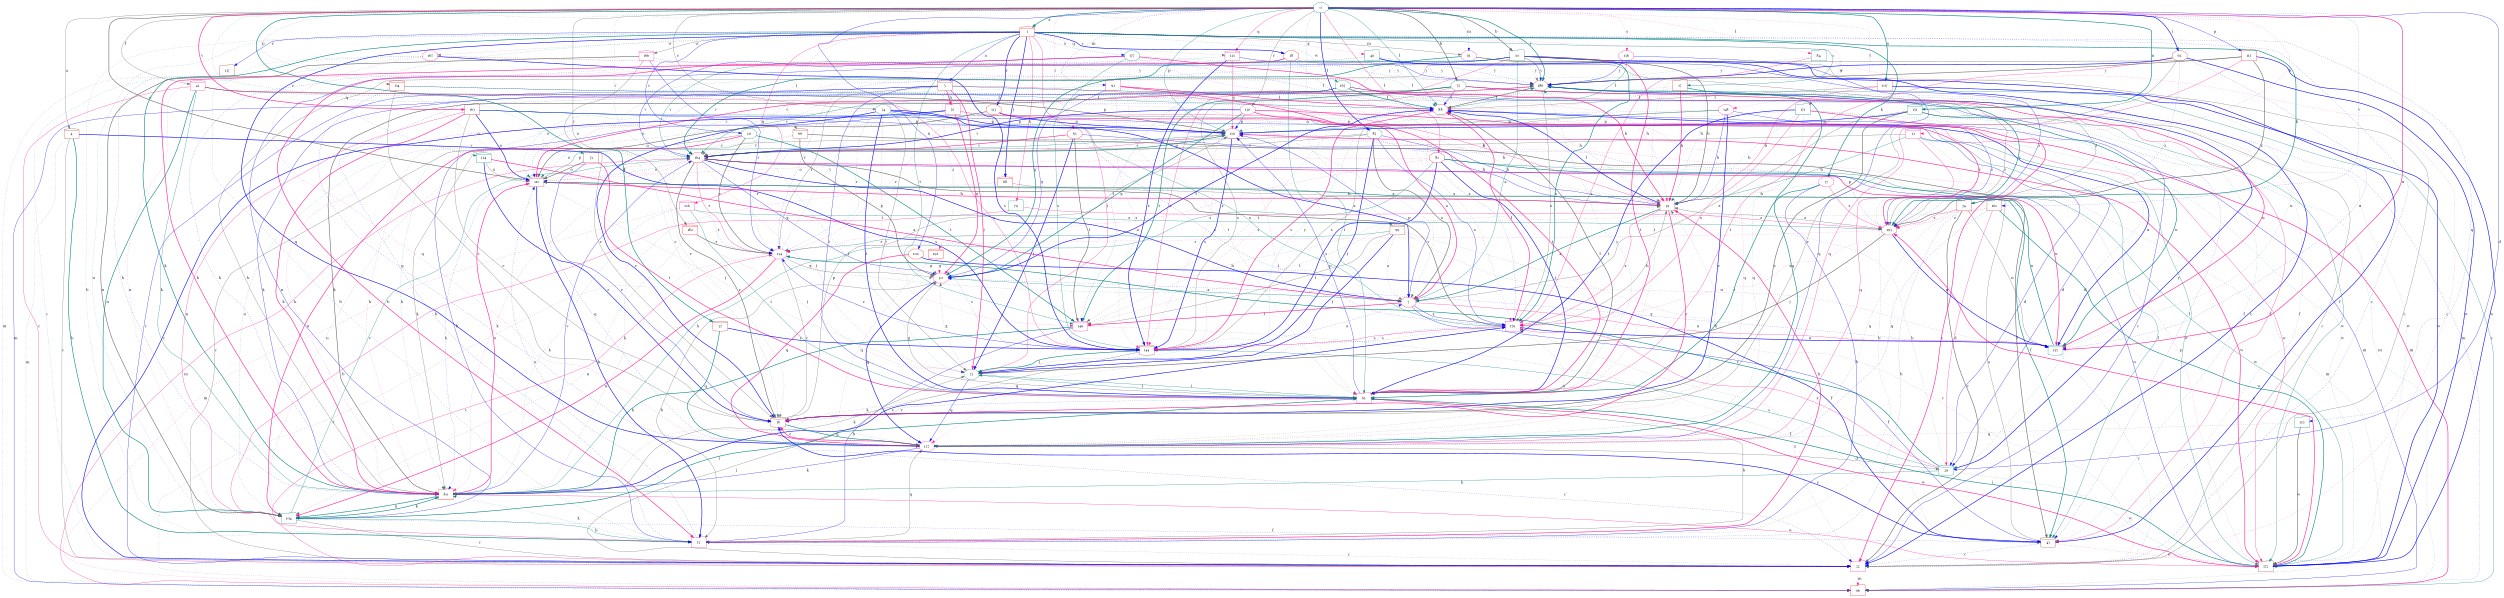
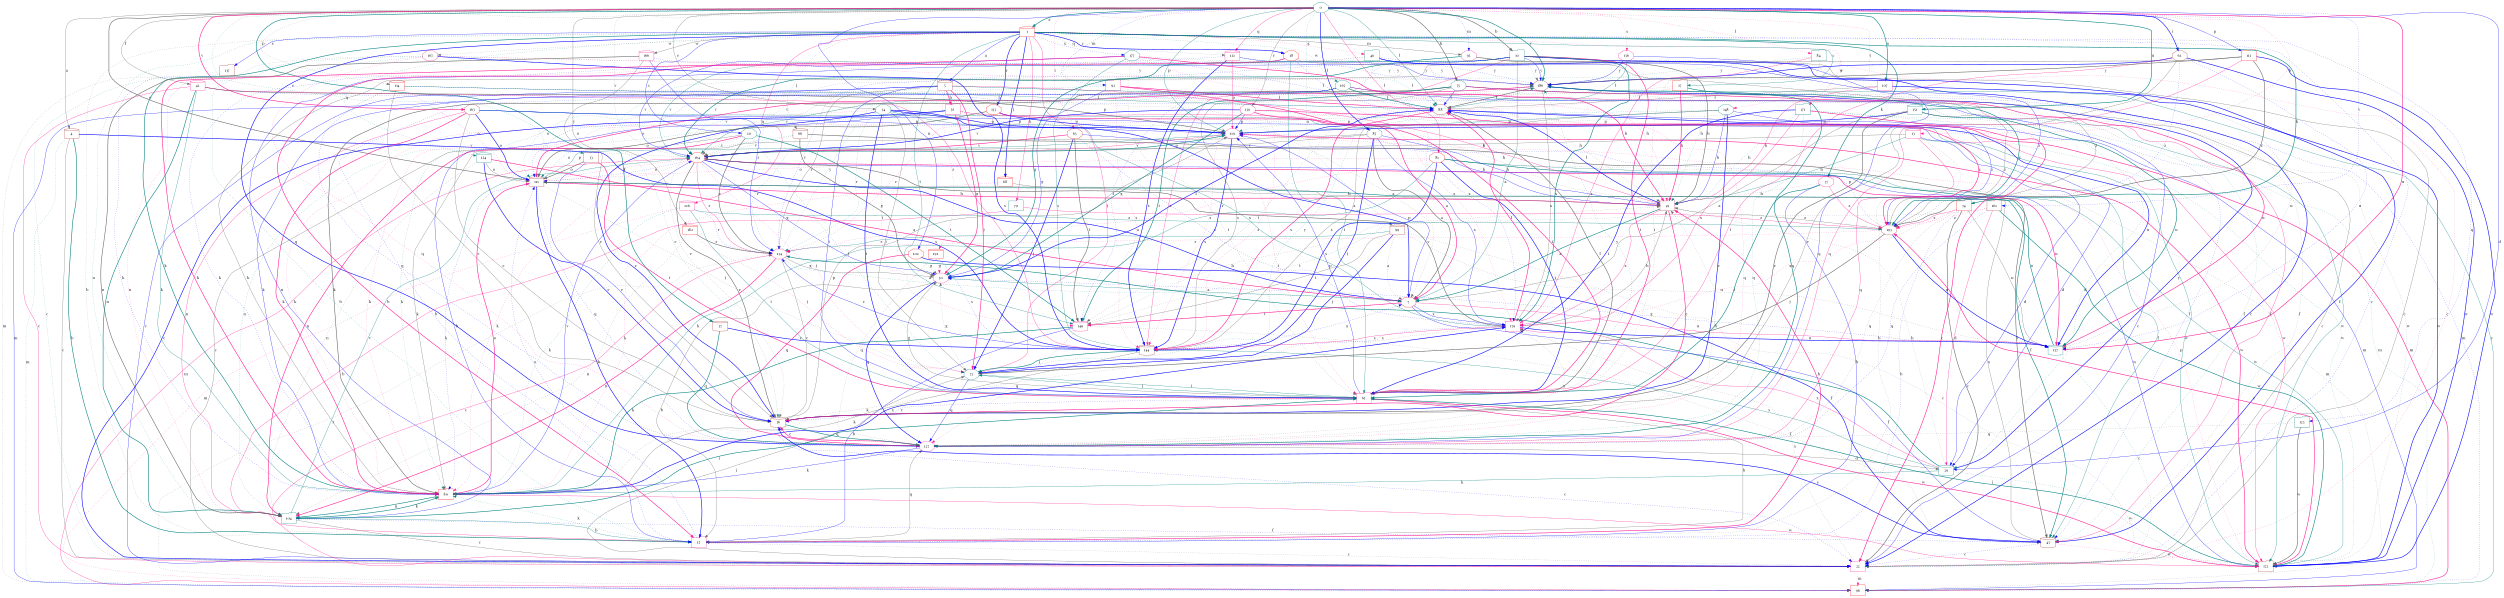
node "163": shape folder -> octagon
node "148": color deeppink -> teal
